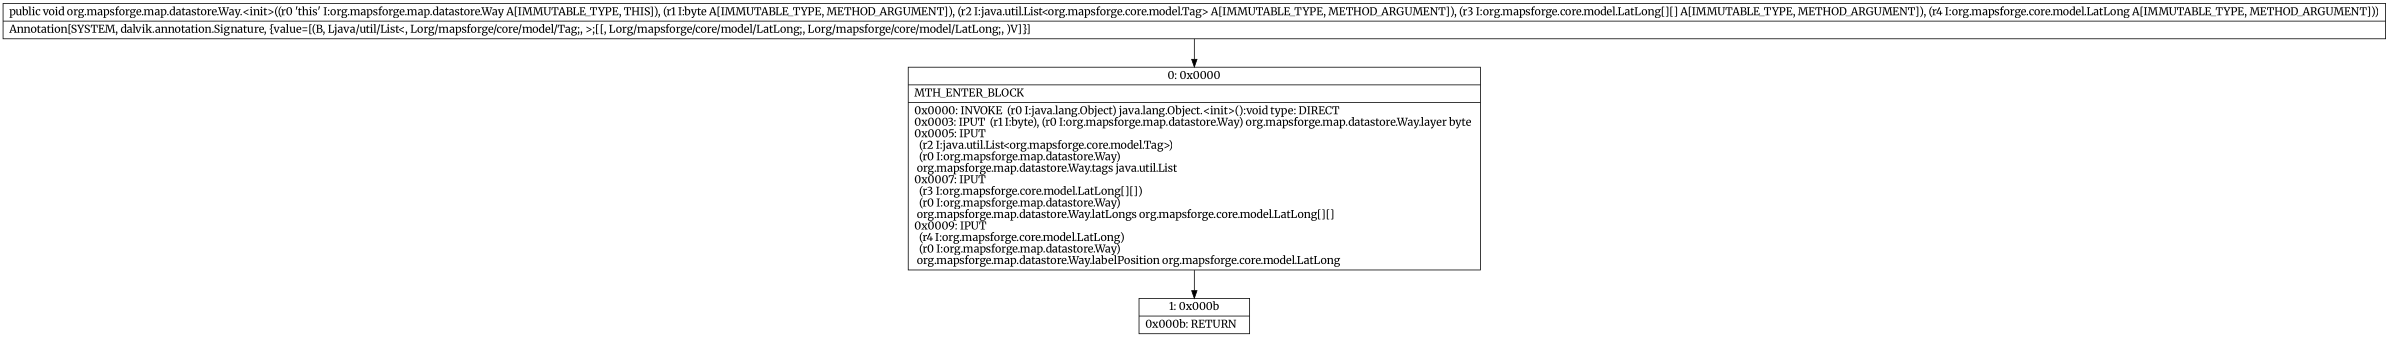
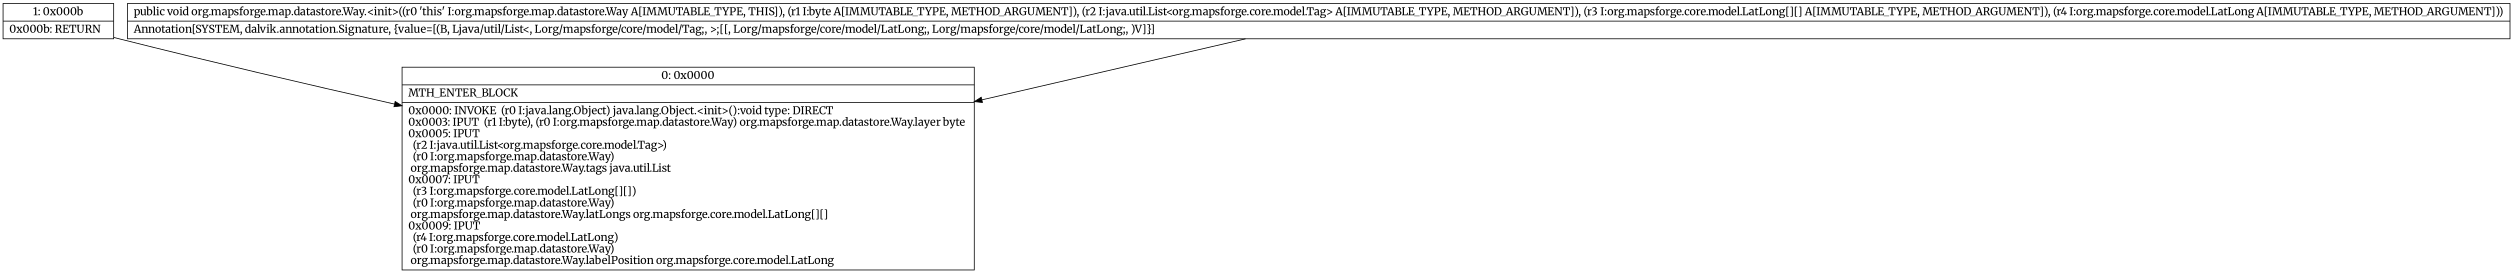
edge "0: 0x0000" -> "1: 0x000b": reversed
